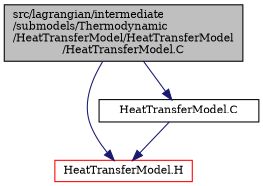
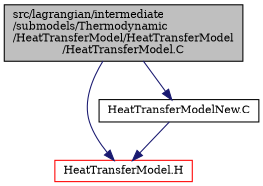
node "HeatTransferModel.C": label "HeatTransferModel.C" -> "HeatTransferModelNew.C"
